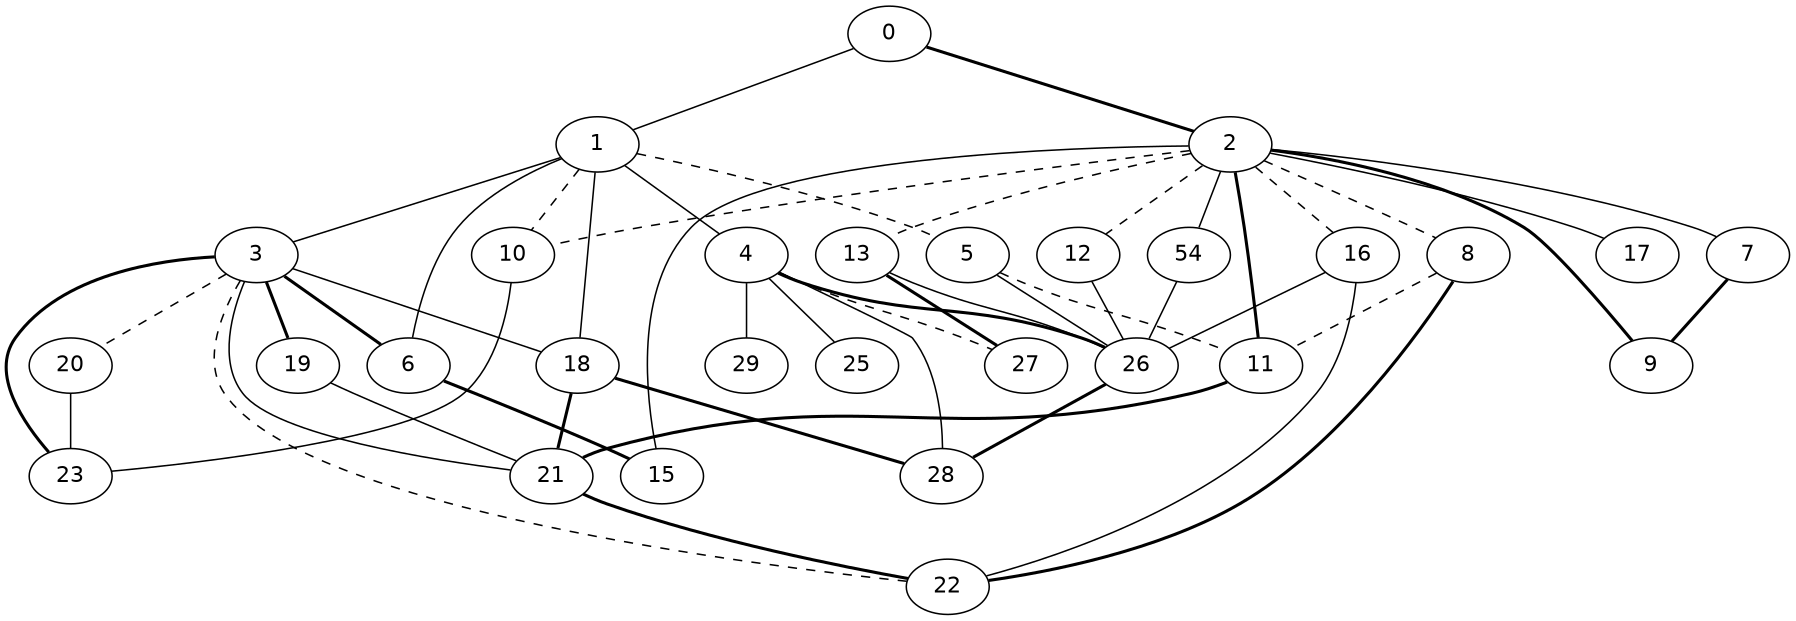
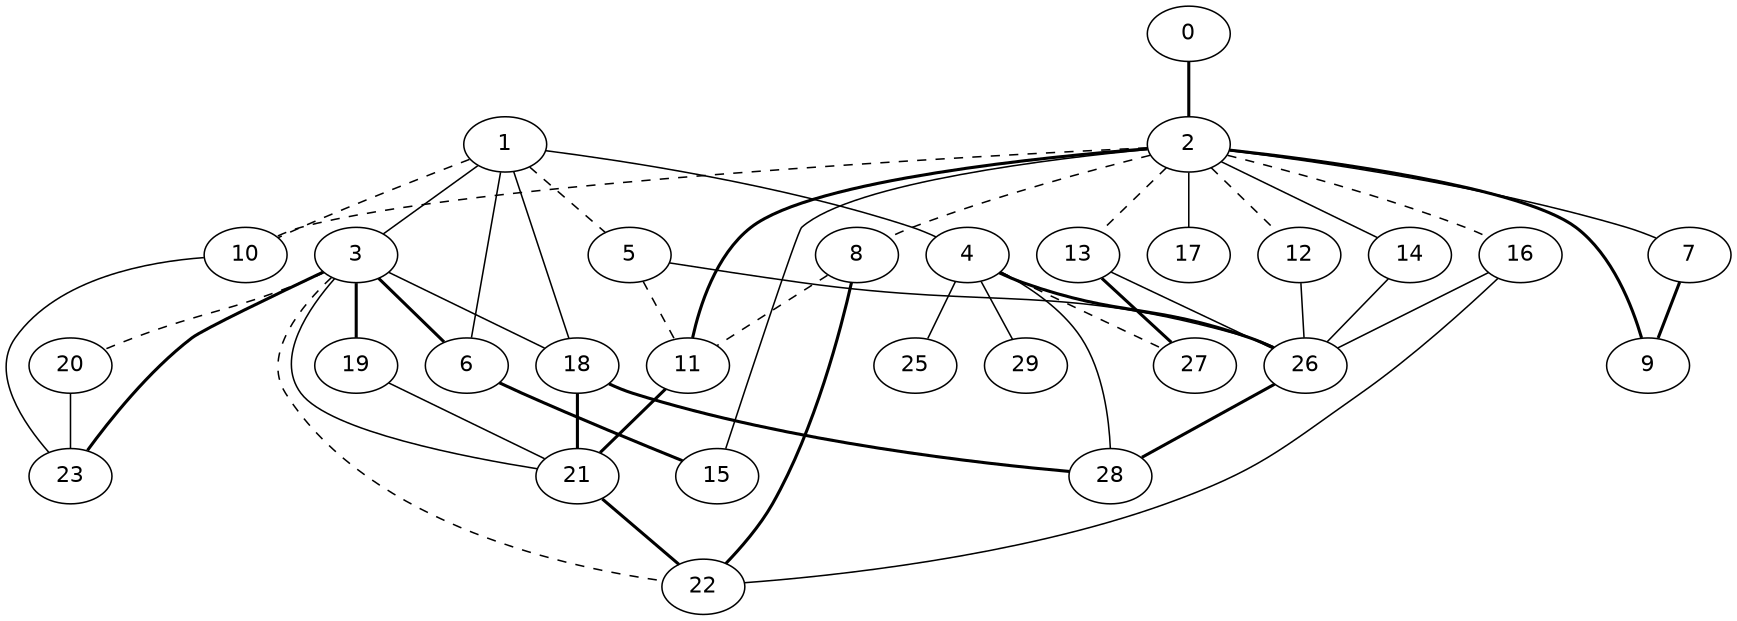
edge "0" -- "1": removed
node "54": label "54" -> "14"
